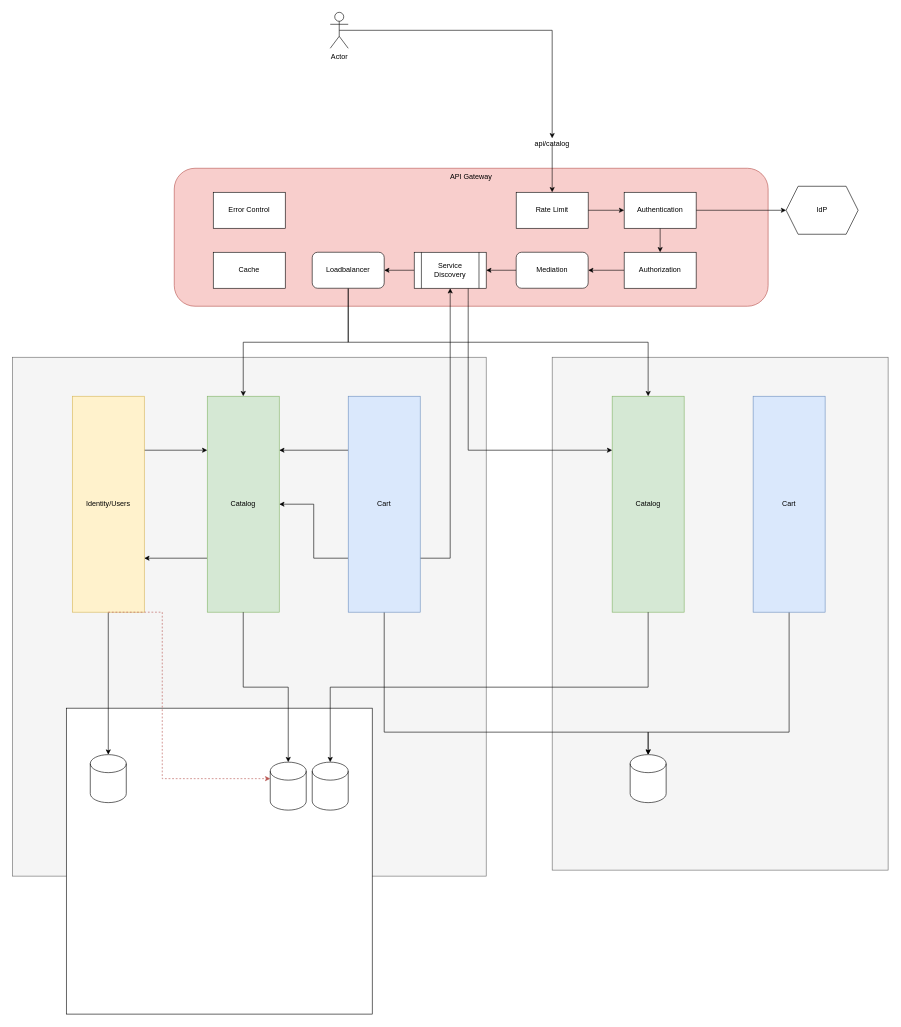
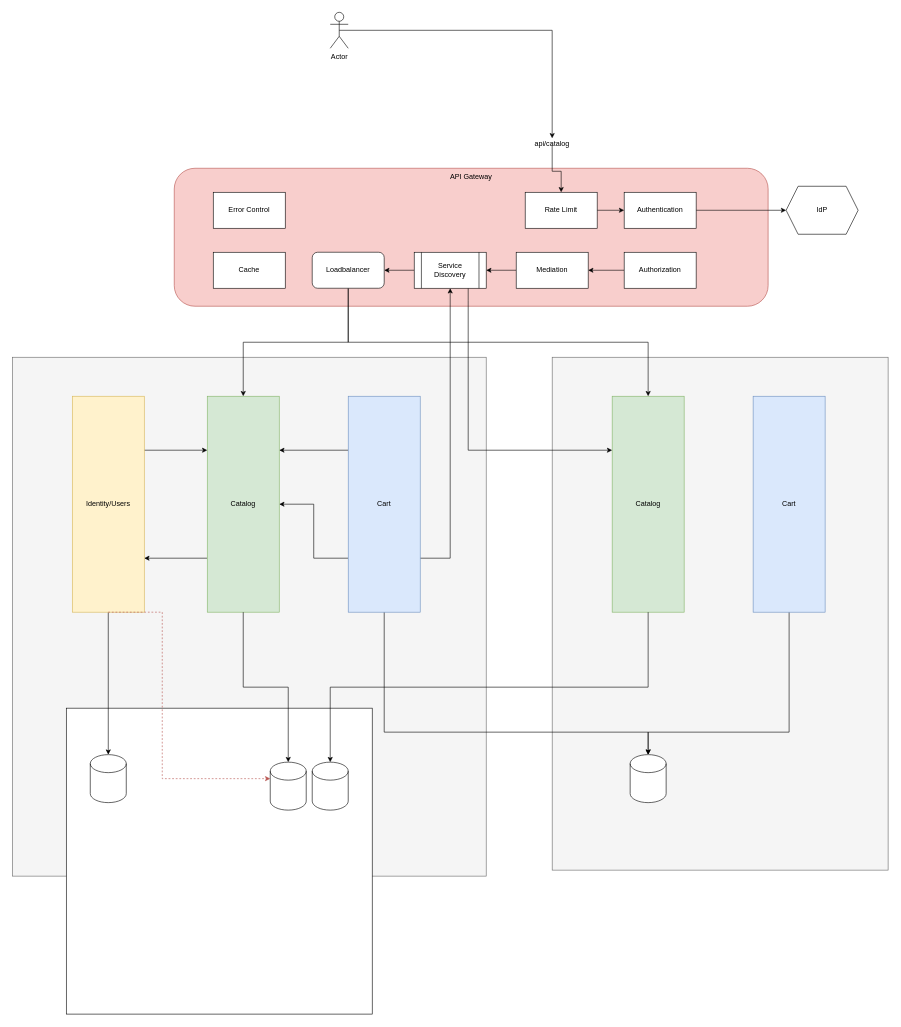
node "Rate Limit": moved (552, 210) -> (561, 210)
edge "Authentication" -> "Authorization": removed
node "Mediation": shape rounded rectangle -> rectangle
